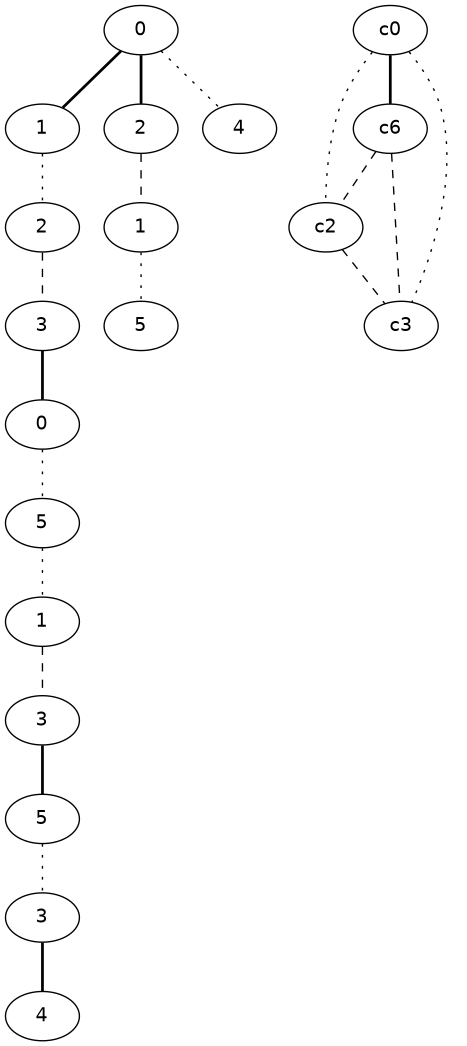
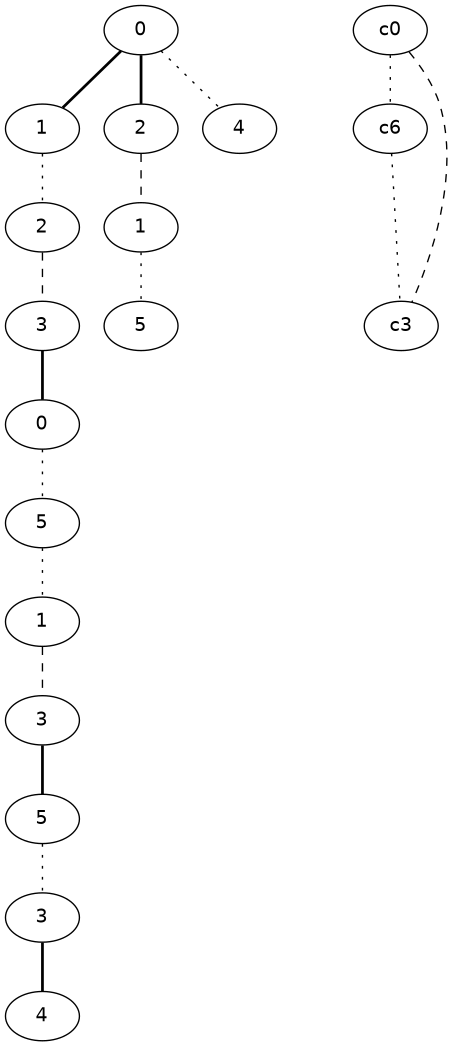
edge "c0" -- "c6": style bold -> dotted
edge "c0" -- "c3": style dotted -> dashed
node "c2": removed
edge "c6" -- "c3": style dashed -> dotted
